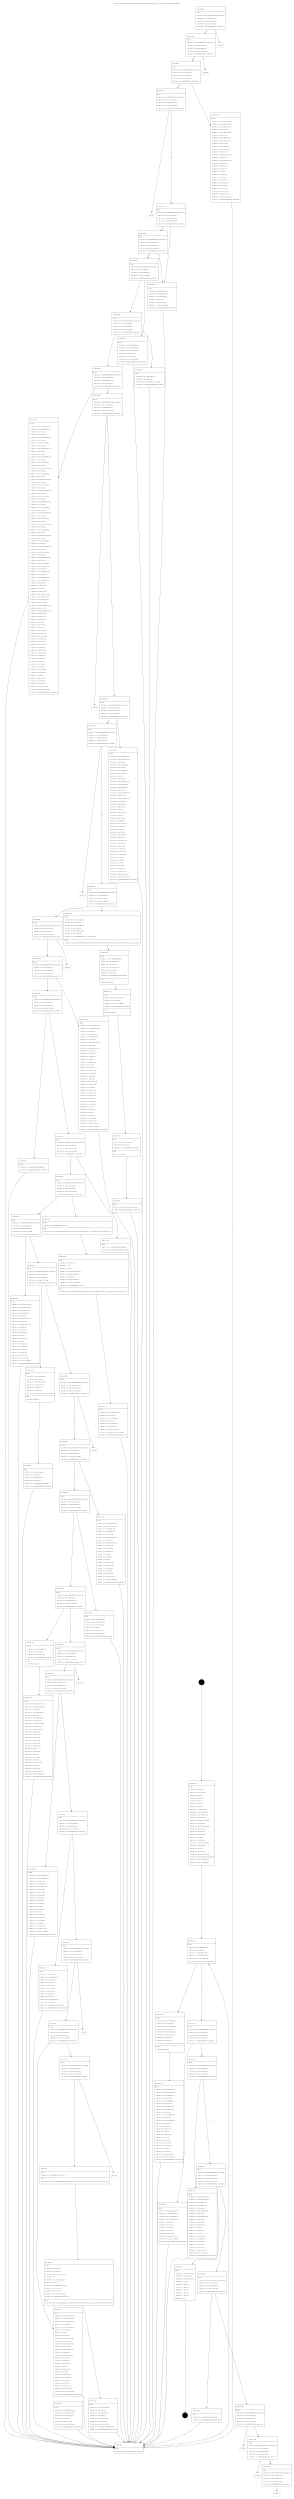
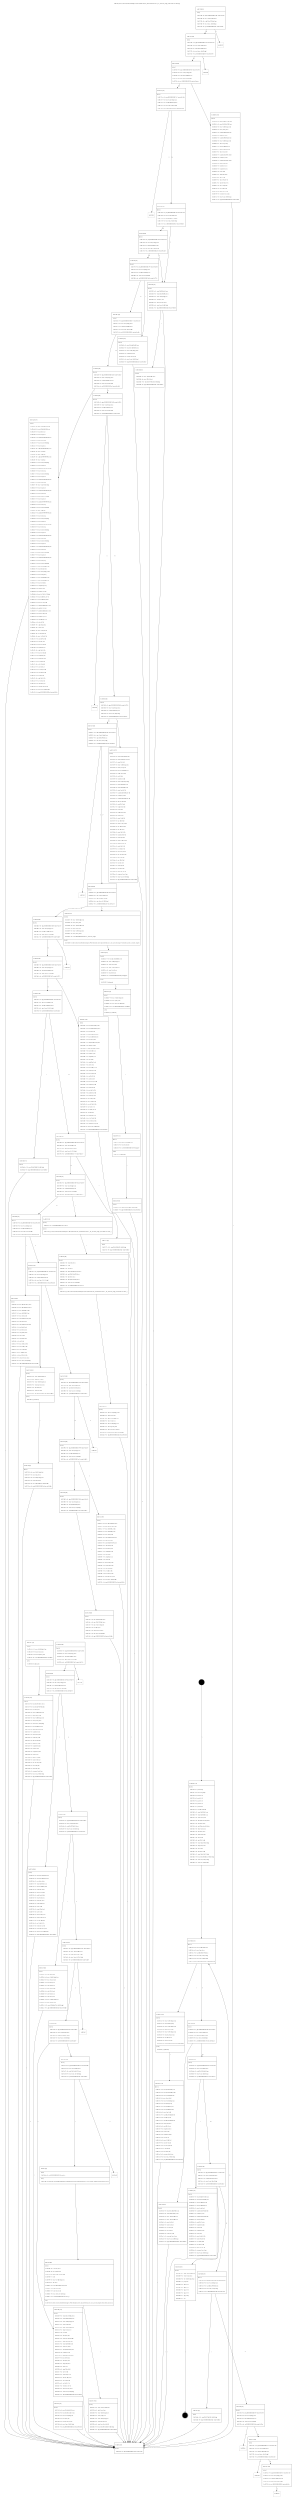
edge "0x40180c [28]" -> "0x402436 [28]": now "0x402233 [30]" -> "0x402436 [28]"
node "0x4019cc [28]": removed
